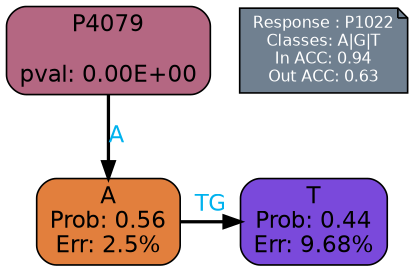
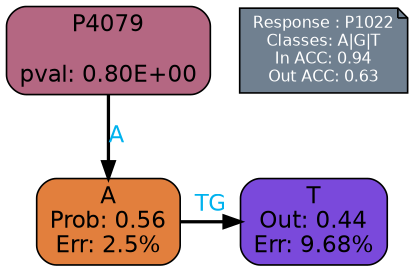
node "P4079 pval: 0.00E+00": label "P4079 pval: 0.00E+00" -> "P4079 pval: 0.80E+00"
node "T Prob: 0.44 Err: 9.68%": label "T Prob: 0.44 Err: 9.68%" -> "T Out: 0.44 Err: 9.68%"
